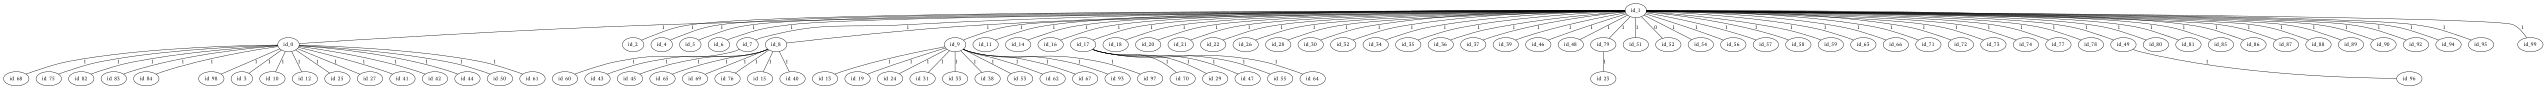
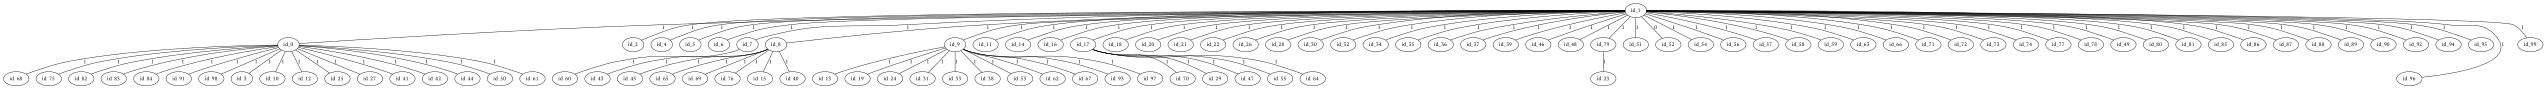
edge "id_49" -- "id_96": now "id_1" -- "id_96"
node "id_91": added
